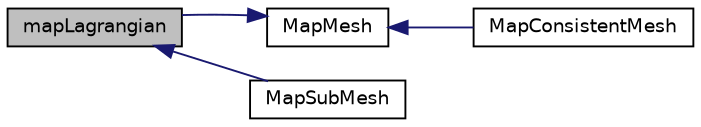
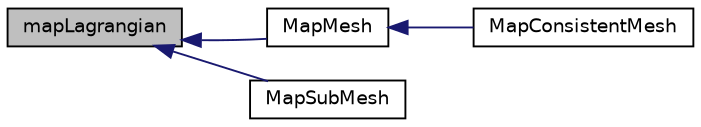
edge "mapLagrangian" -> "MapMesh": reversed
